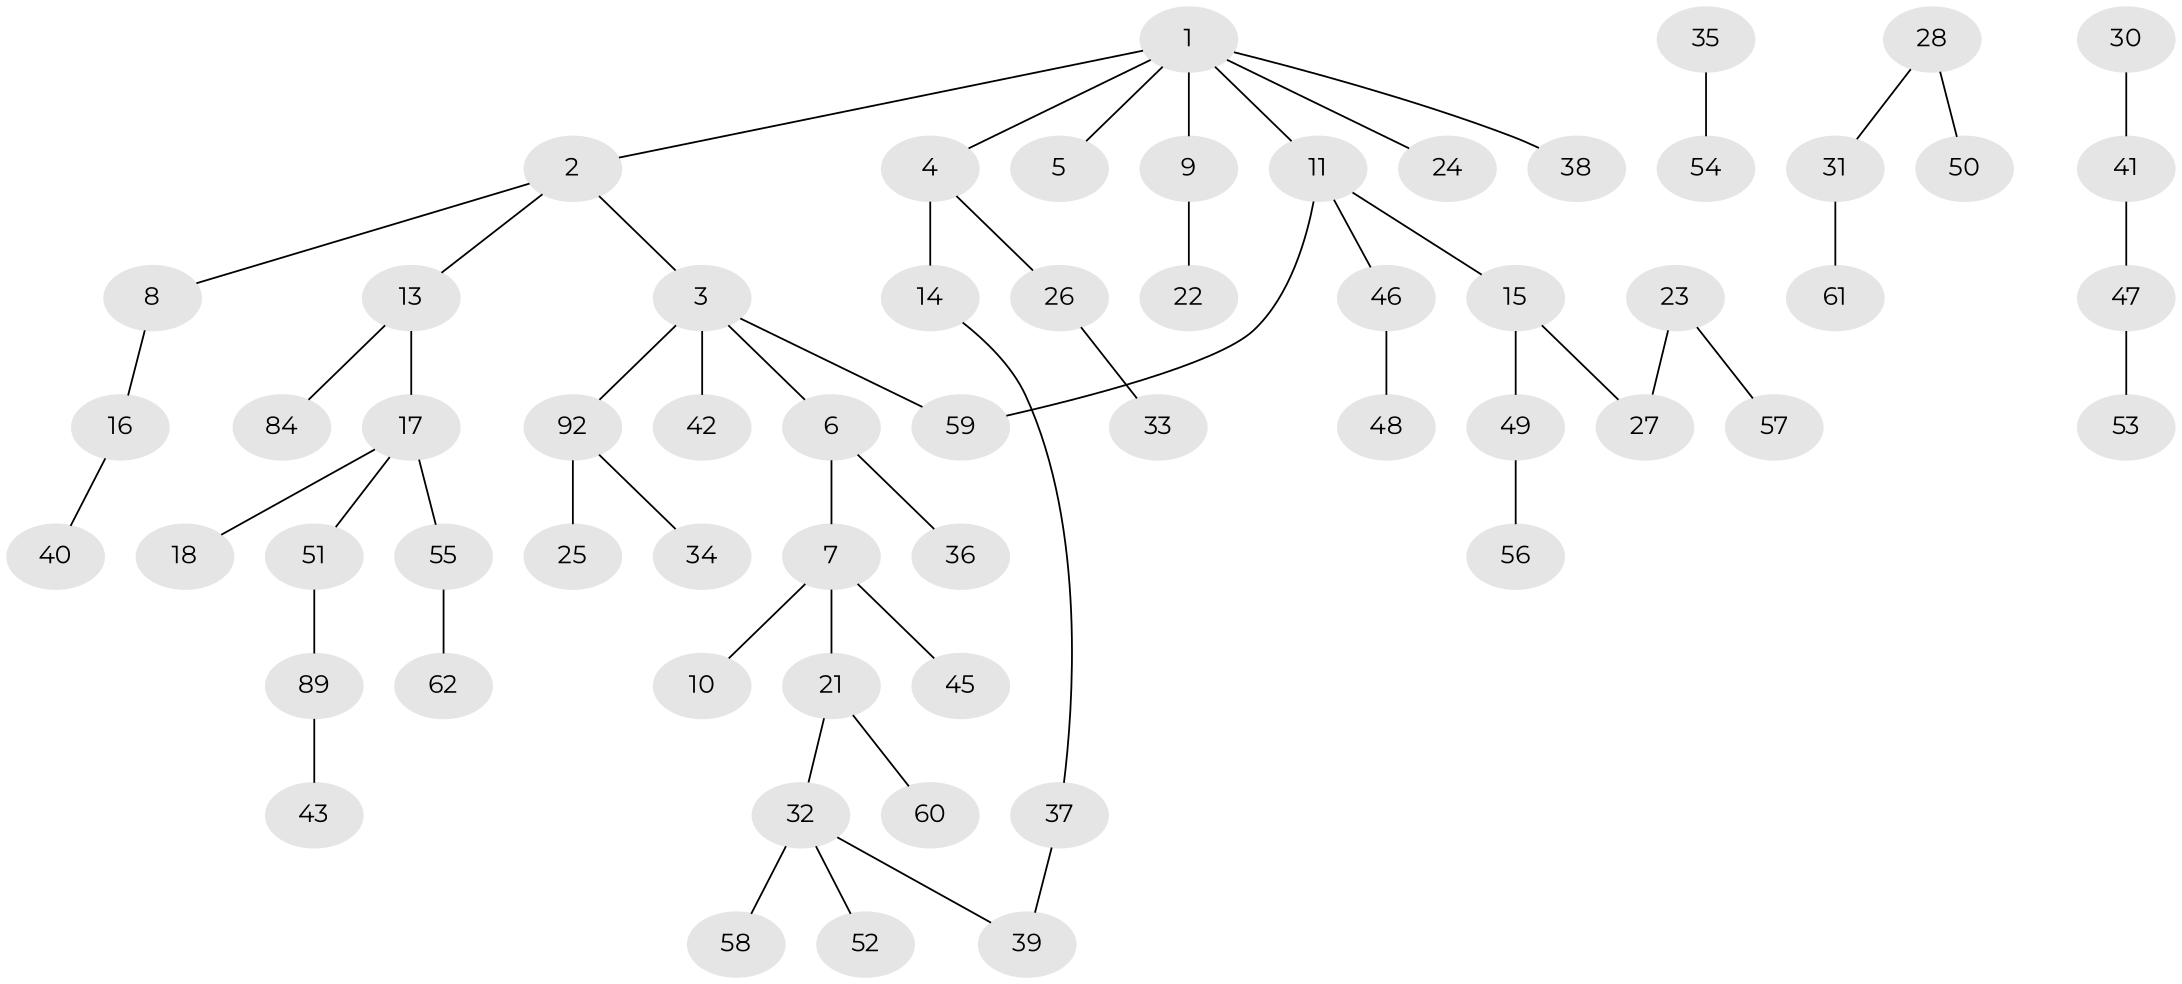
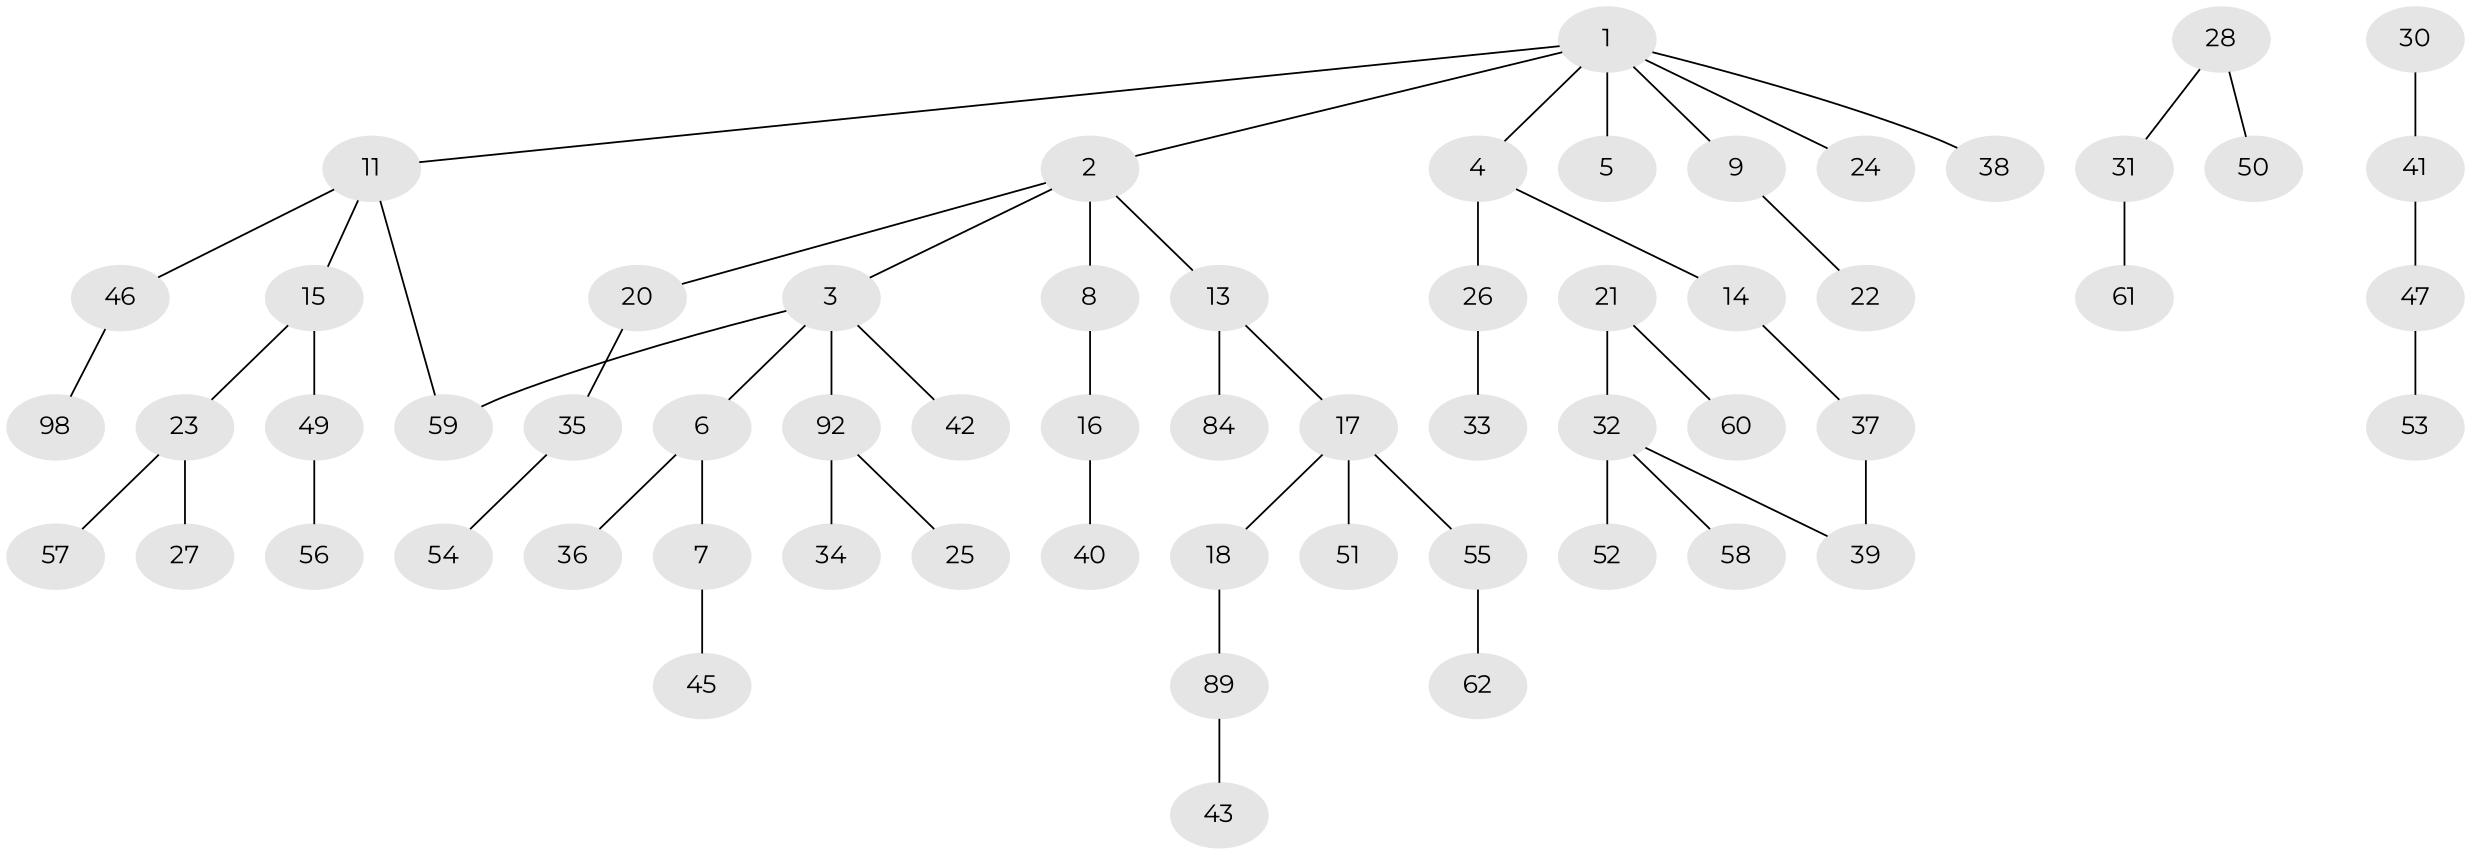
node "20": added
edge "15" -- "27": now "15" -- "23"
node "48": label "48" -> "98"
edge "51" -- "89": now "18" -- "89"
edge "7" -- "21": removed
node "10": removed
